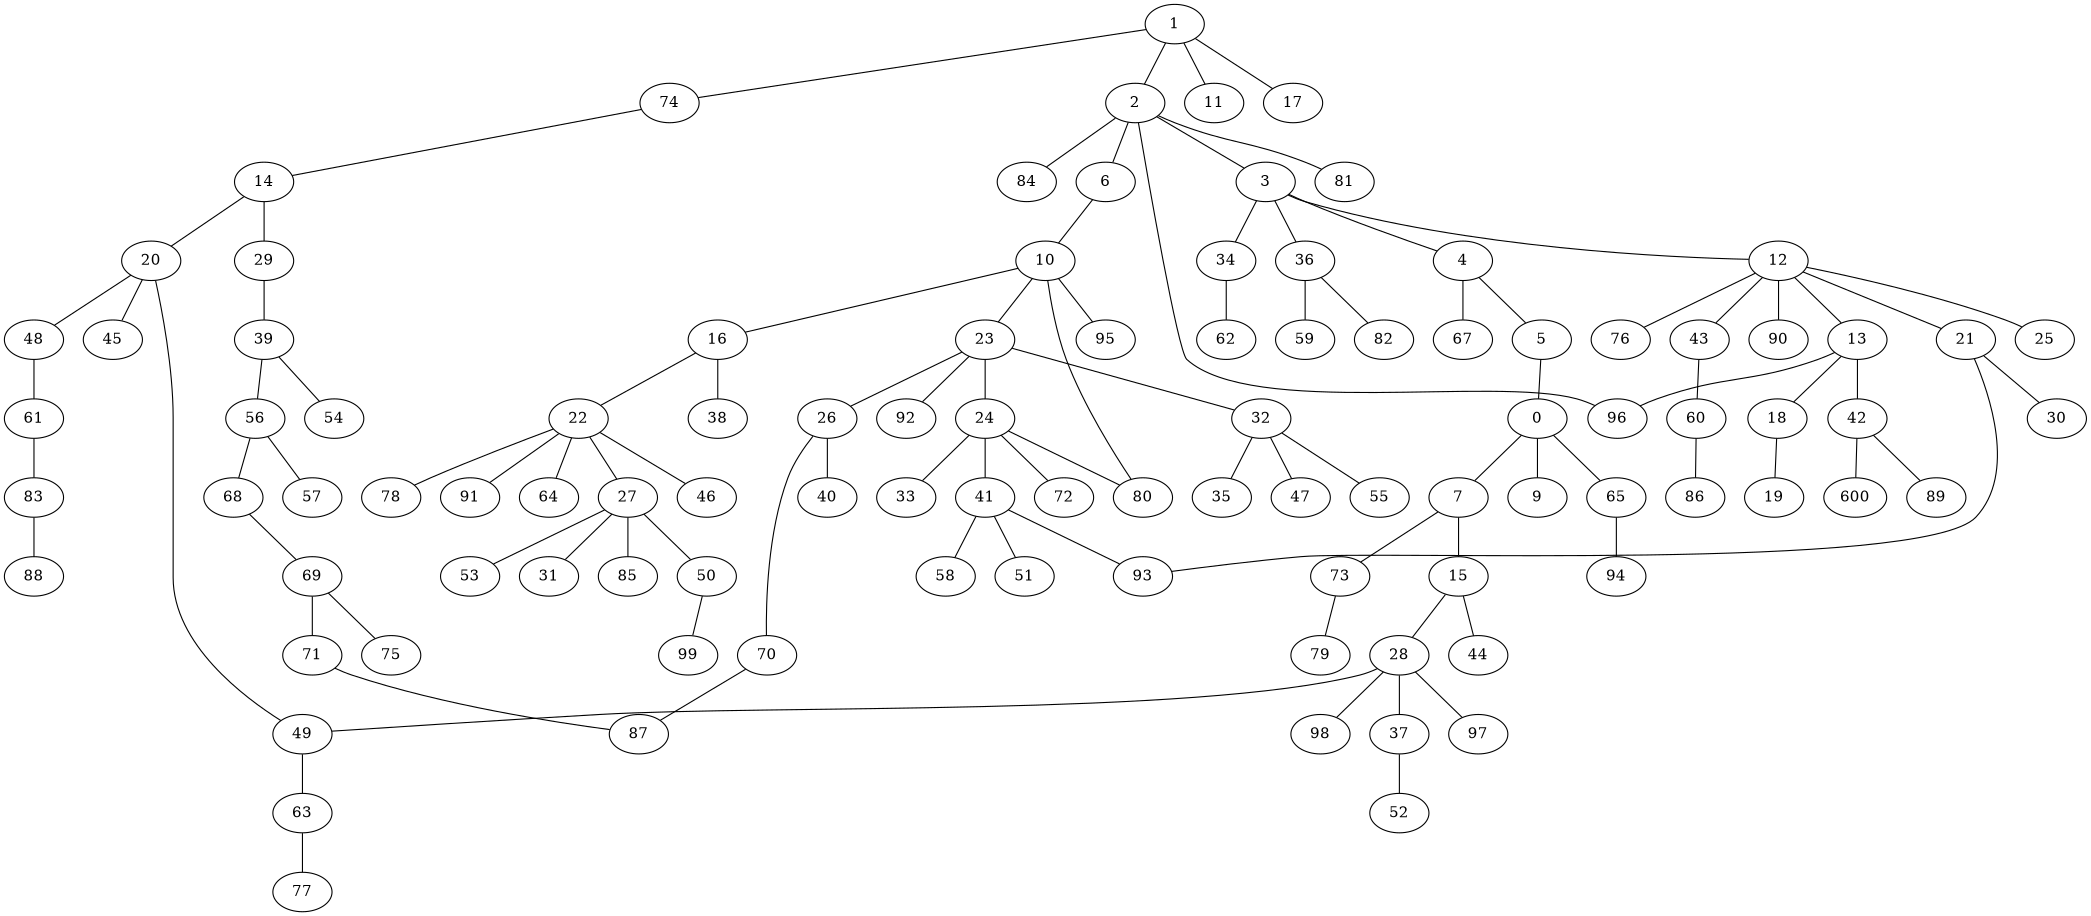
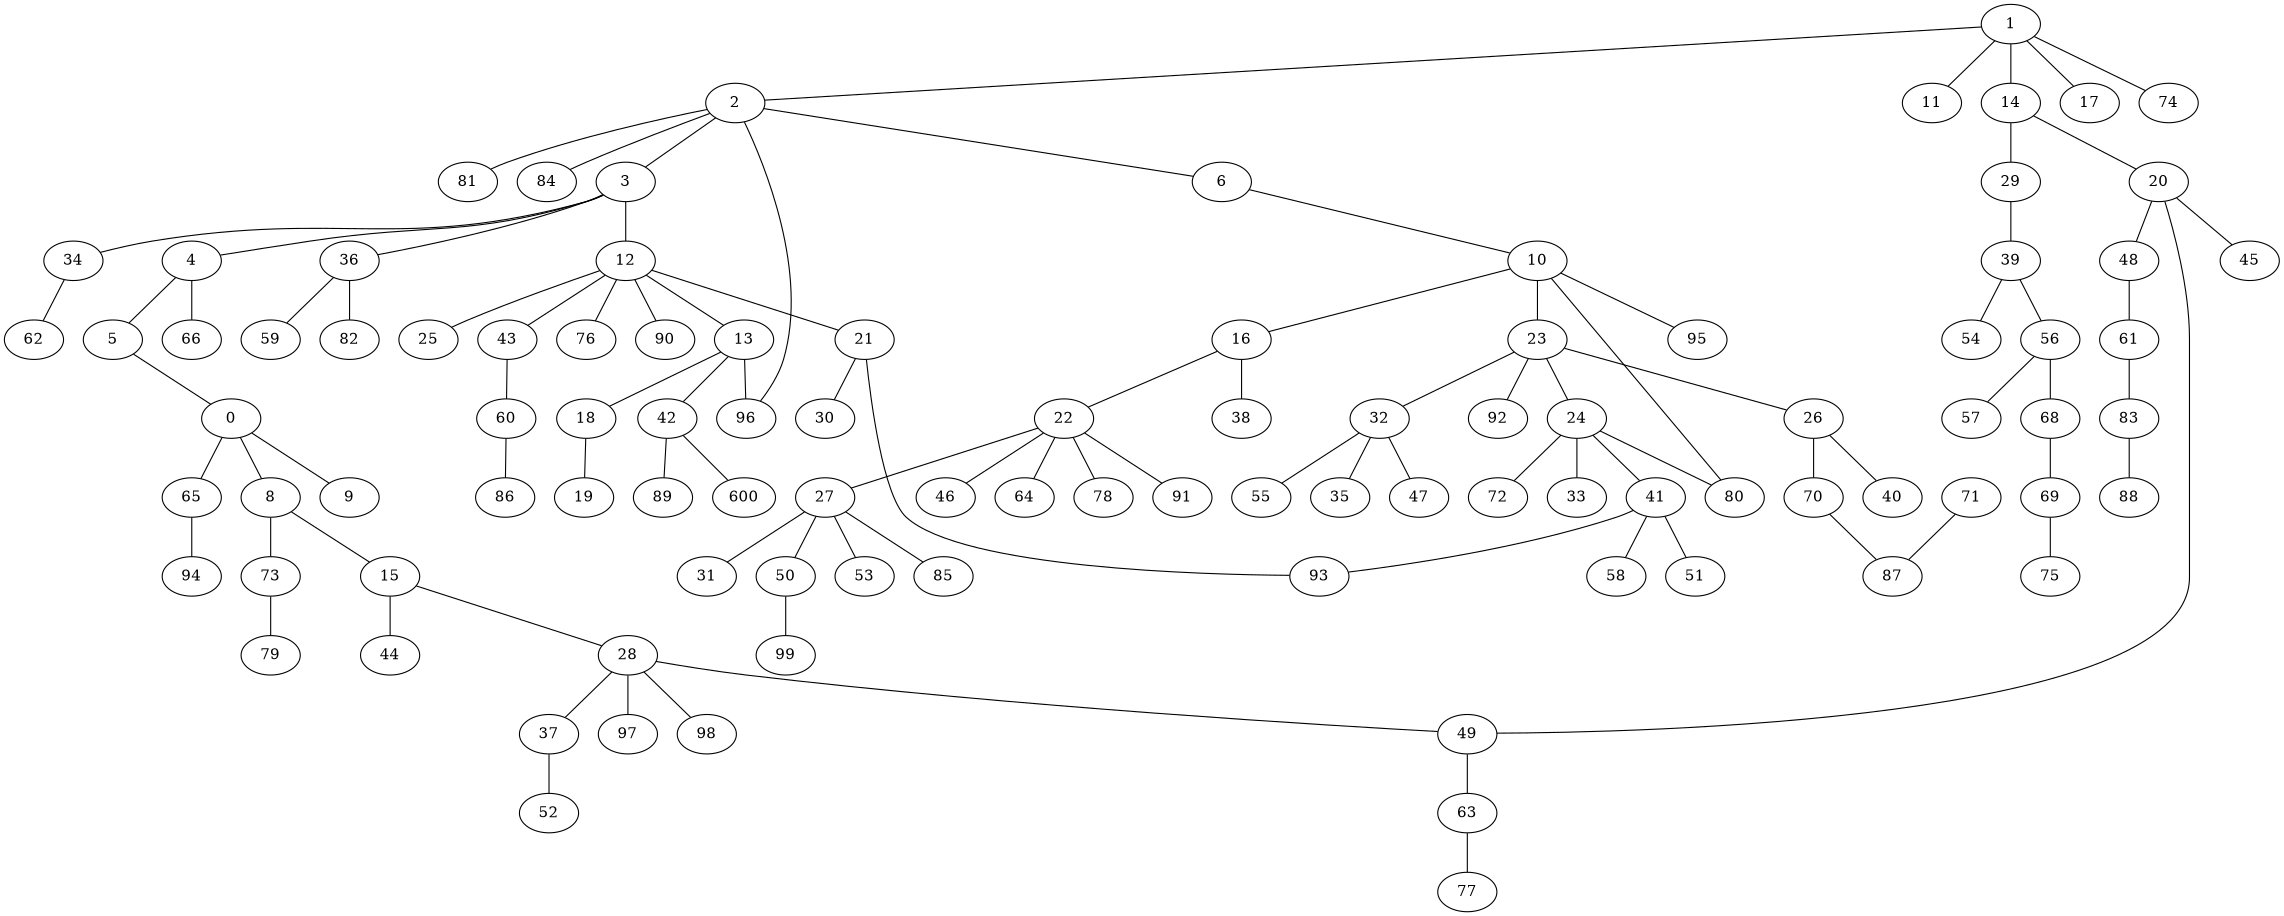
edge "74" -- "14": now "1" -- "14"
node "67": label "67" -> "66"
node "7": label "7" -> "8"
edge "69" -- "71": removed
